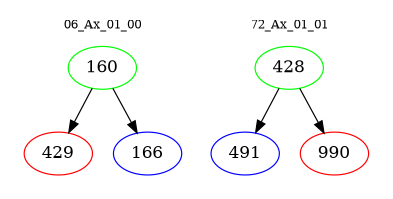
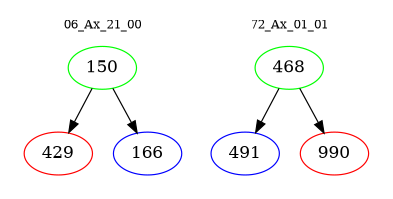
cluster "06_Ax_01_00": label "06_Ax_01_00" -> "06_Ax_21_00"
node "160": label "160" -> "150"
node "428": label "428" -> "468"
